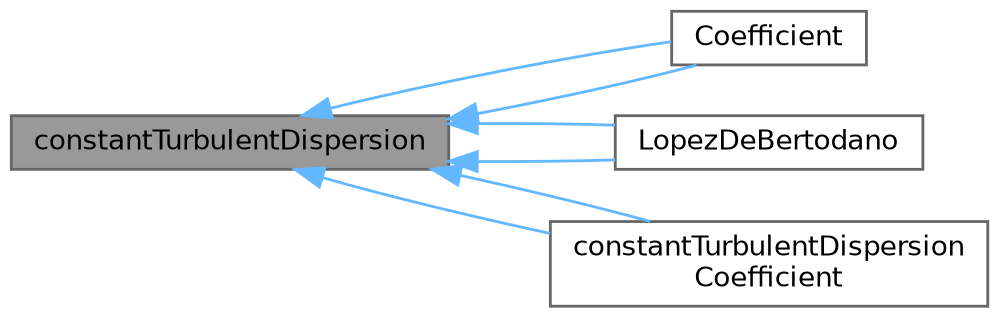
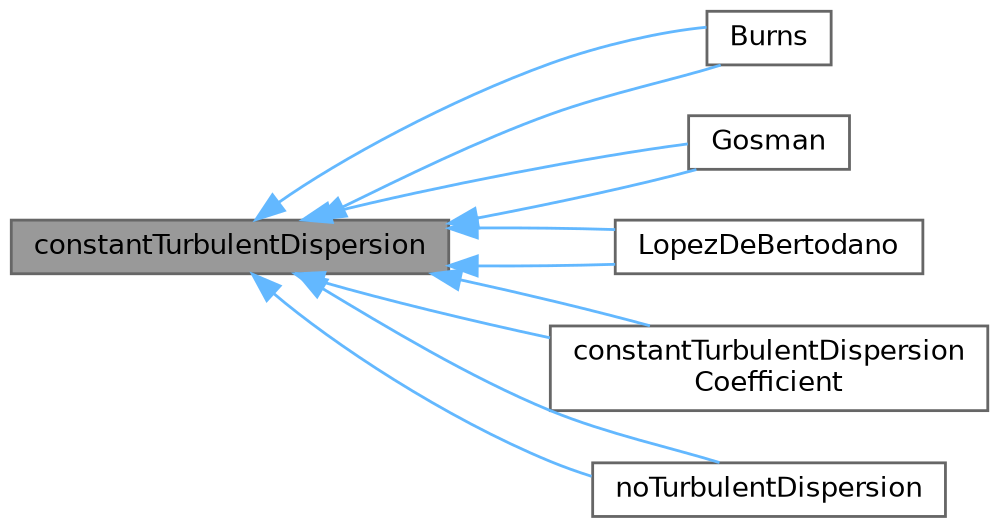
node "Burns": added
node "Coefficient": label "Coefficient" -> "Gosman"
node "noTurbulentDispersion": added
